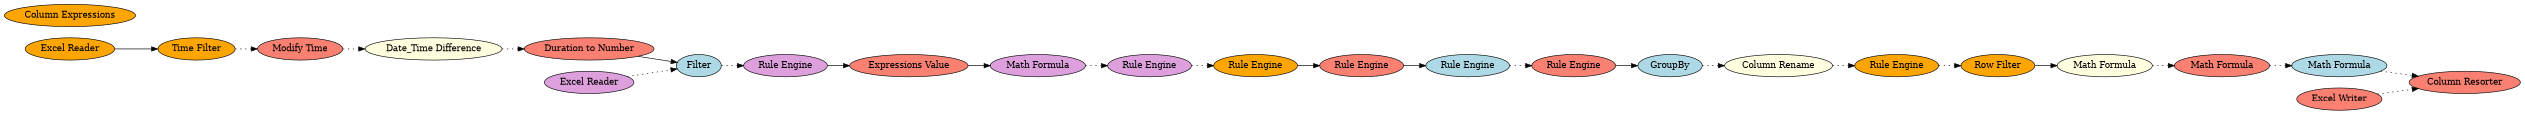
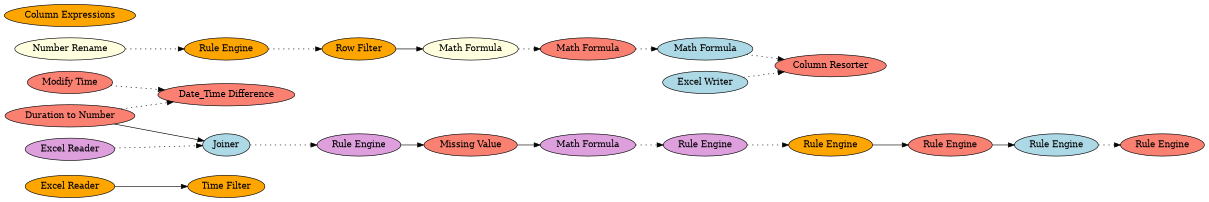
edge "Time Filter" -> "Modify Time": removed
node "Date_Time Difference": fillcolor lightyellow -> salmon
edge "Date_Time Difference" -> "Duration to Number": reversed
node "Filter": label "Filter" -> "Joiner"
node "Expressions Value": label "Expressions Value" -> "Missing Value"
node "GroupBy": removed
node "Column Rename": label "Column Rename" -> "Number Rename"
node "Excel Writer": fillcolor salmon -> lightblue
